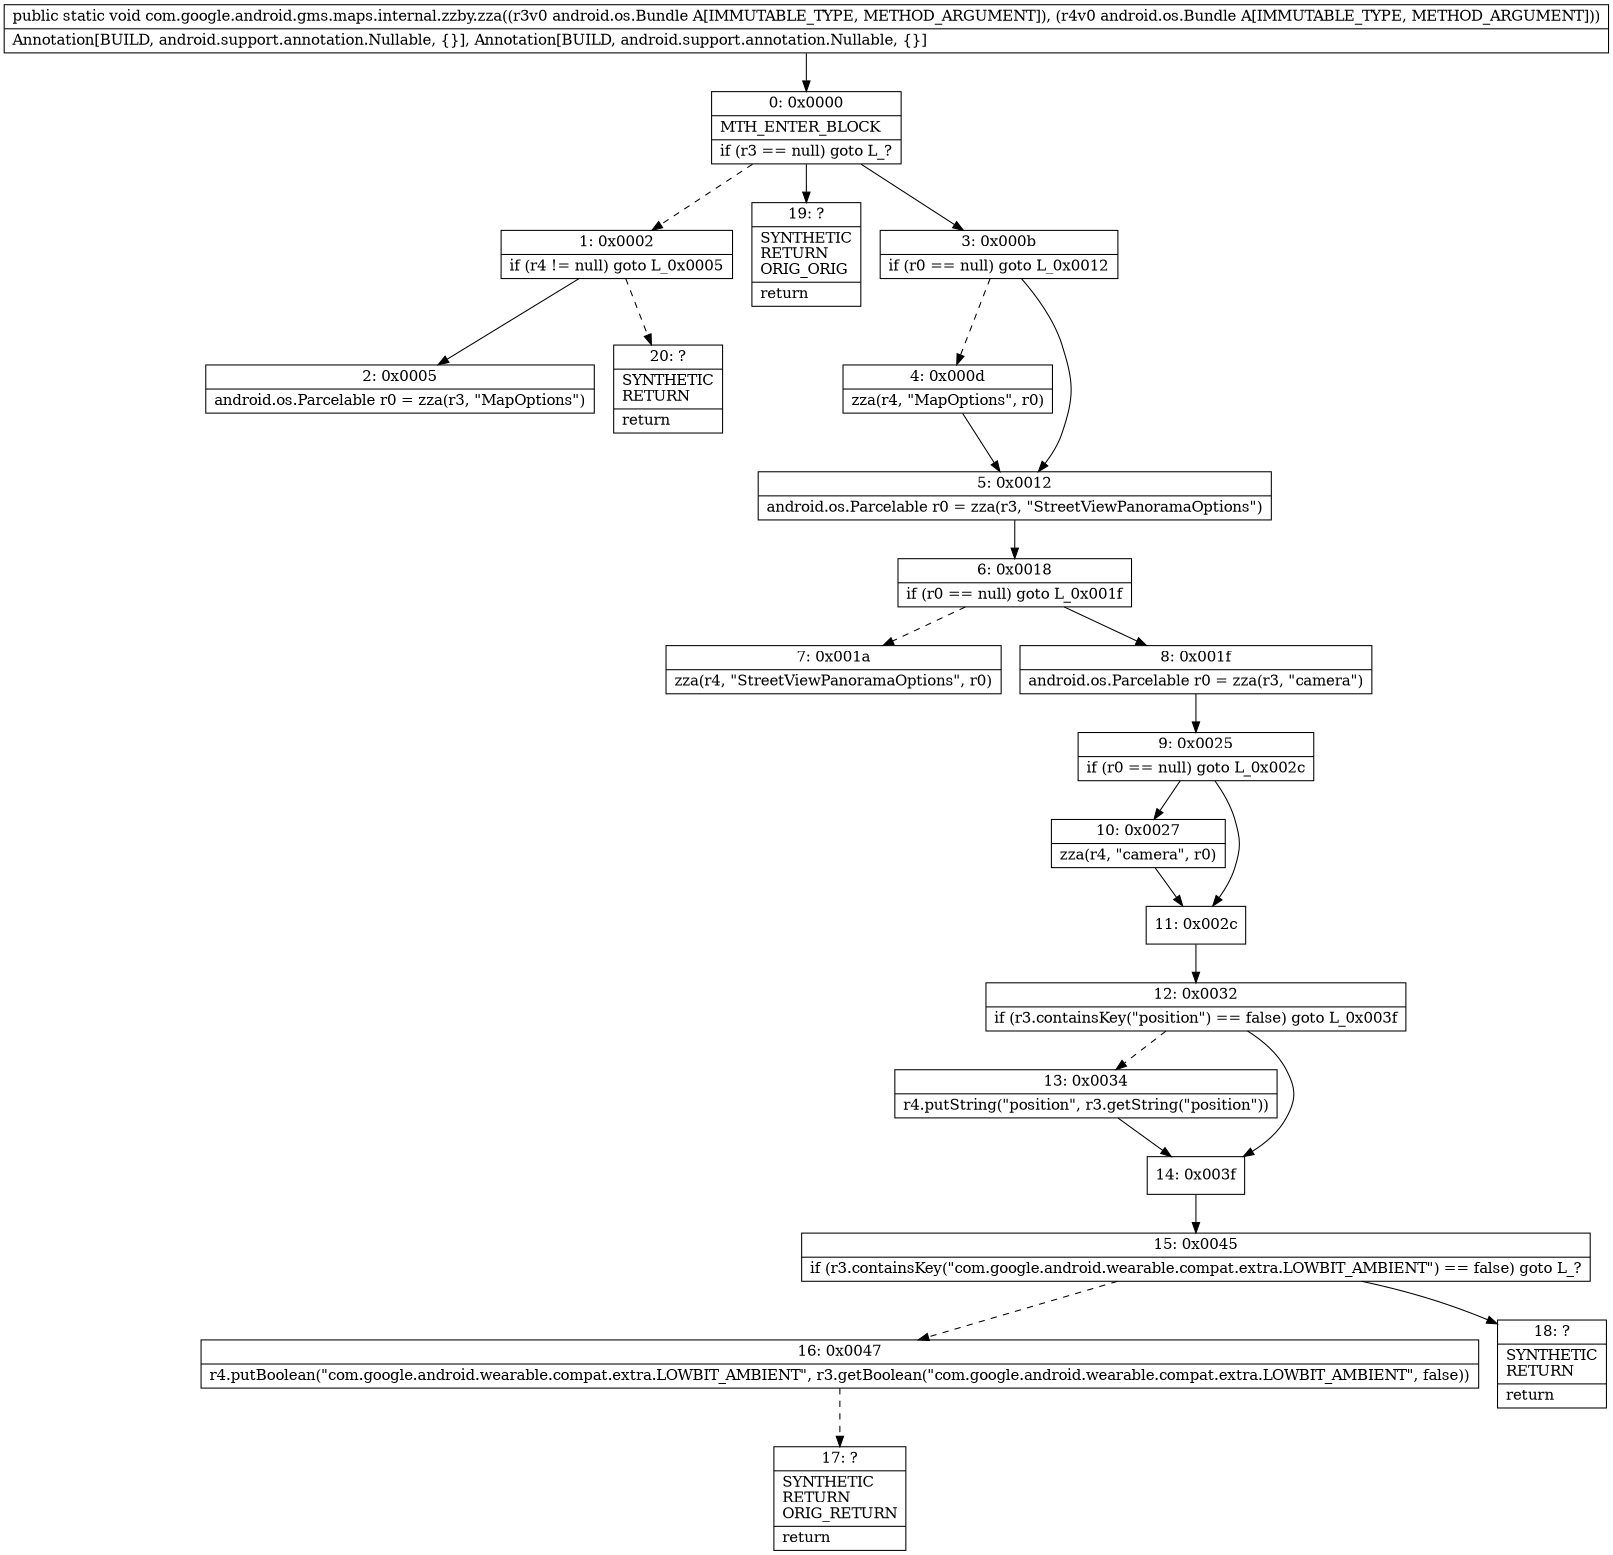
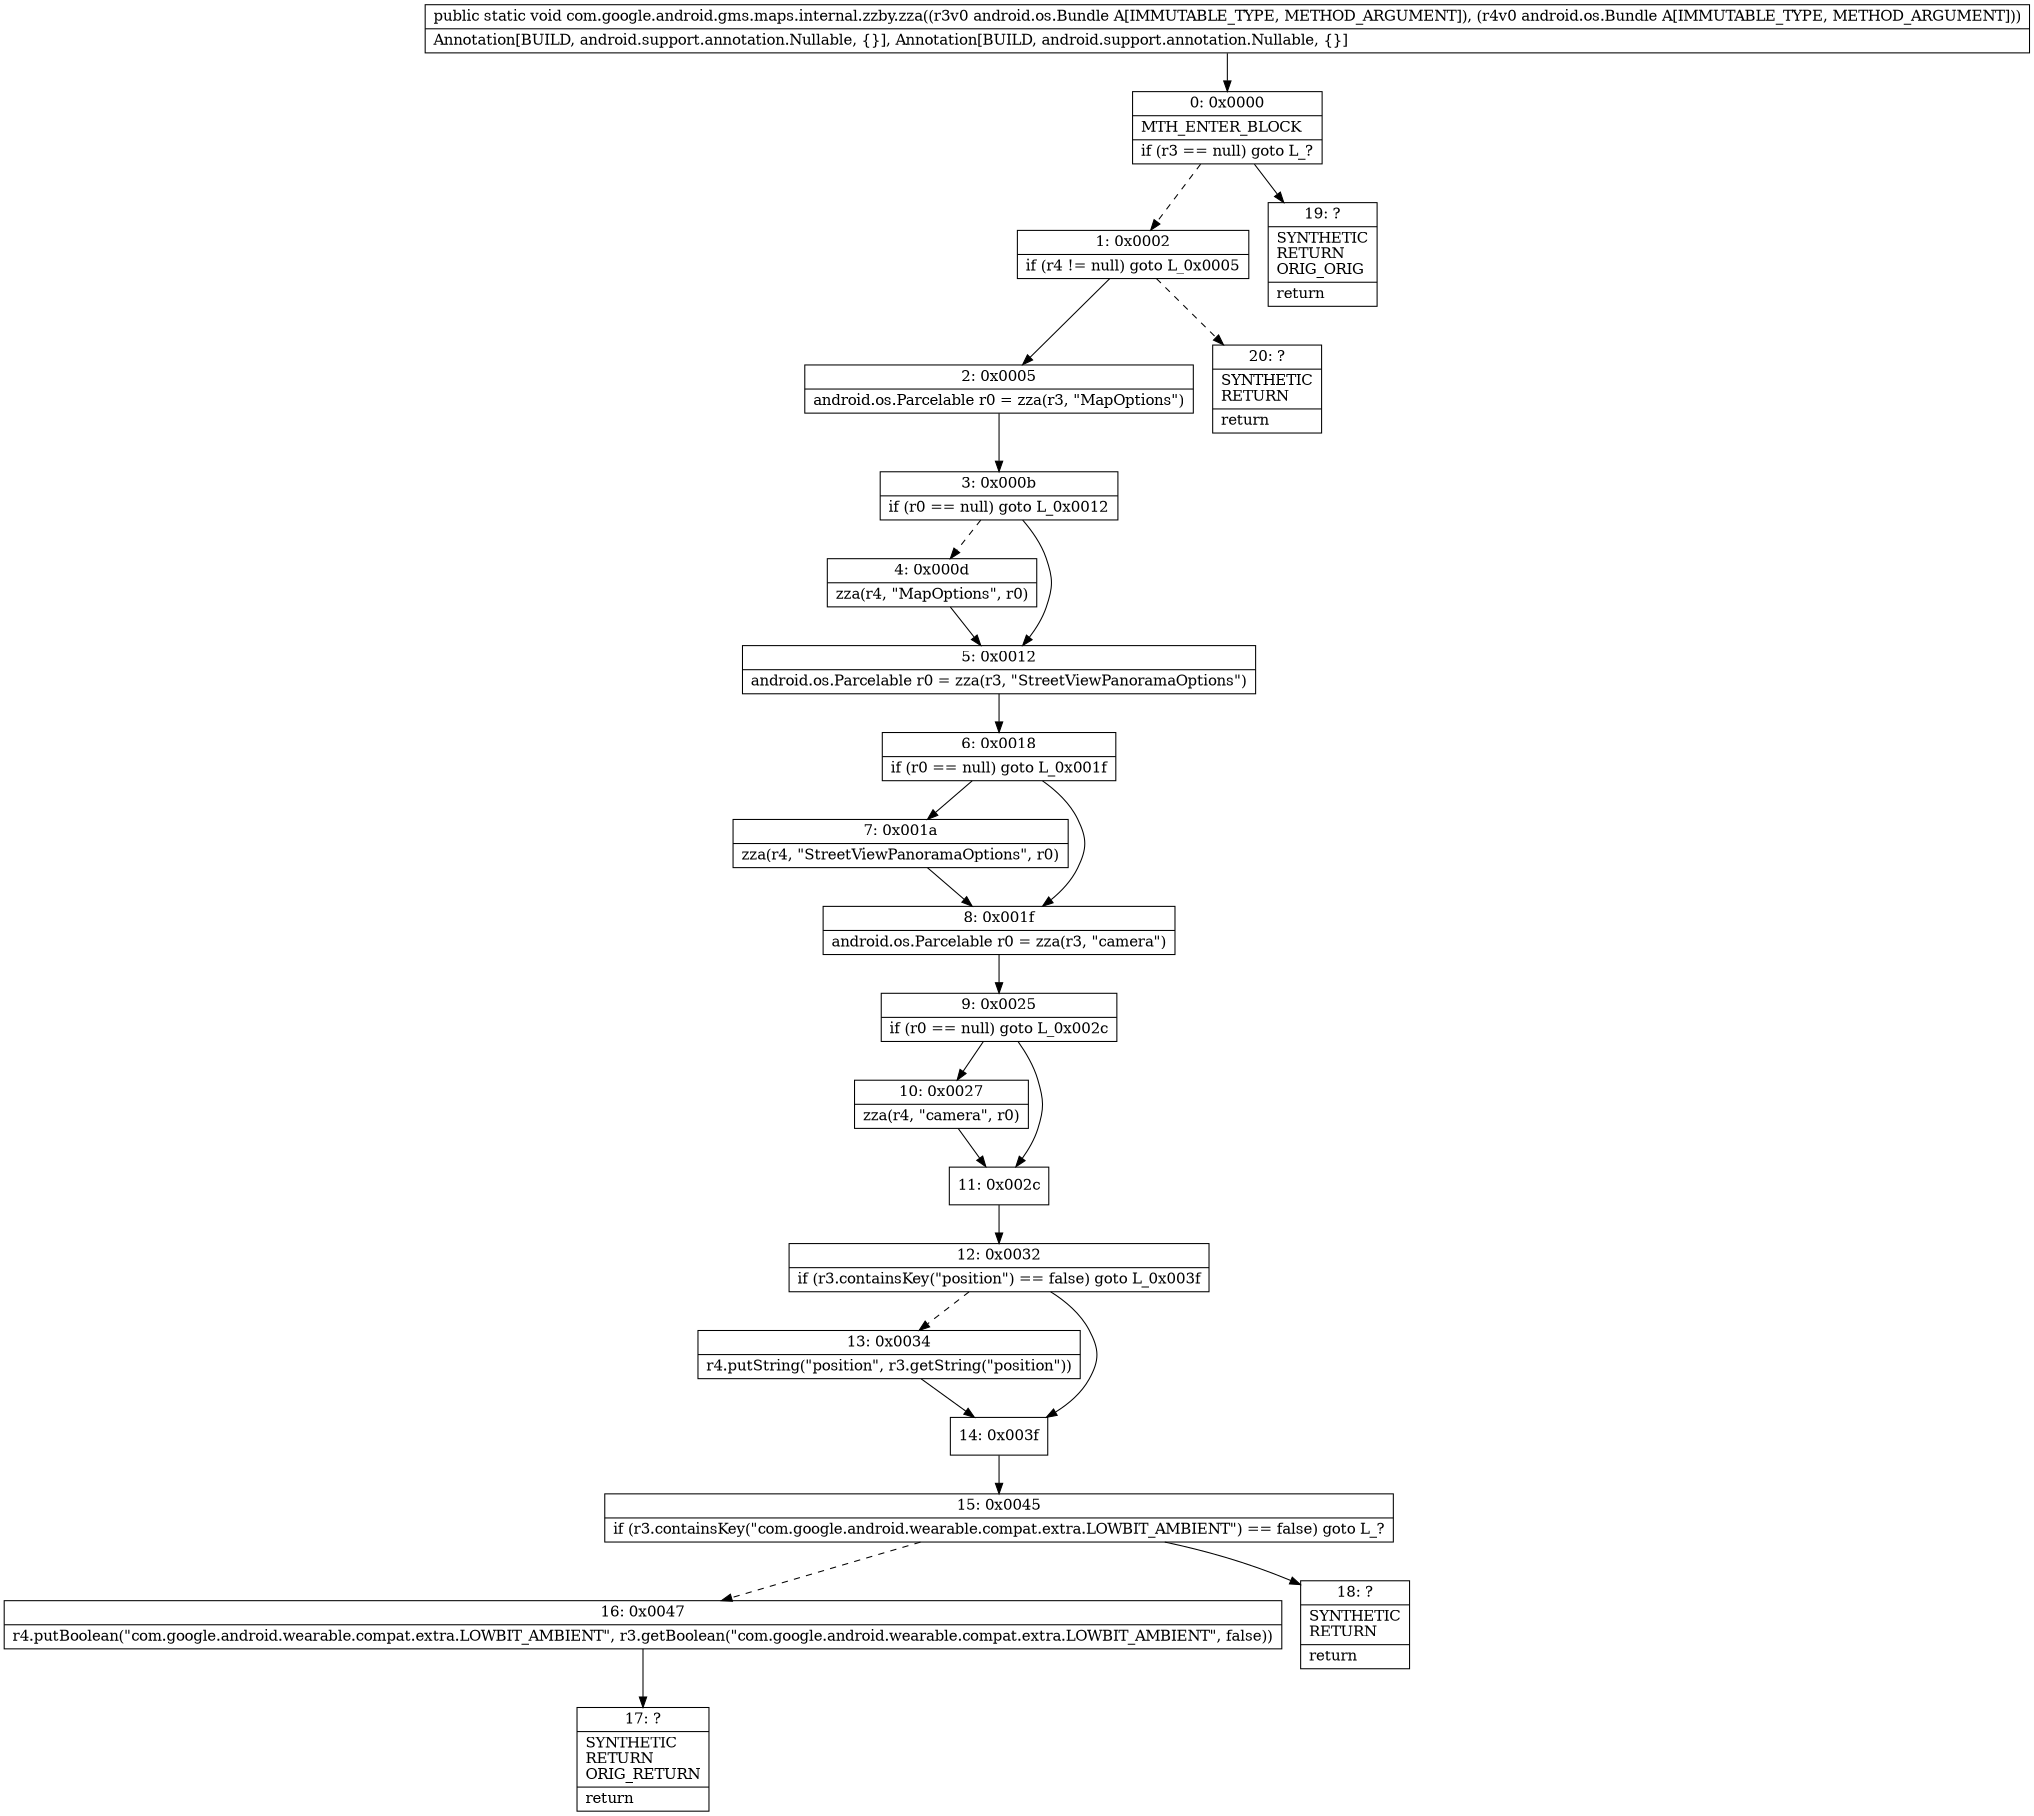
edge "0: 0x0000" -> "3: 0x000b": now "2: 0x0005" -> "3: 0x000b"
edge "6: 0x0018" -> "7: 0x001a": style dashed -> solid
edge "7: 0x001a" -> "8: 0x001f": added
edge "16: 0x0047" -> "17: ?": style dashed -> solid
